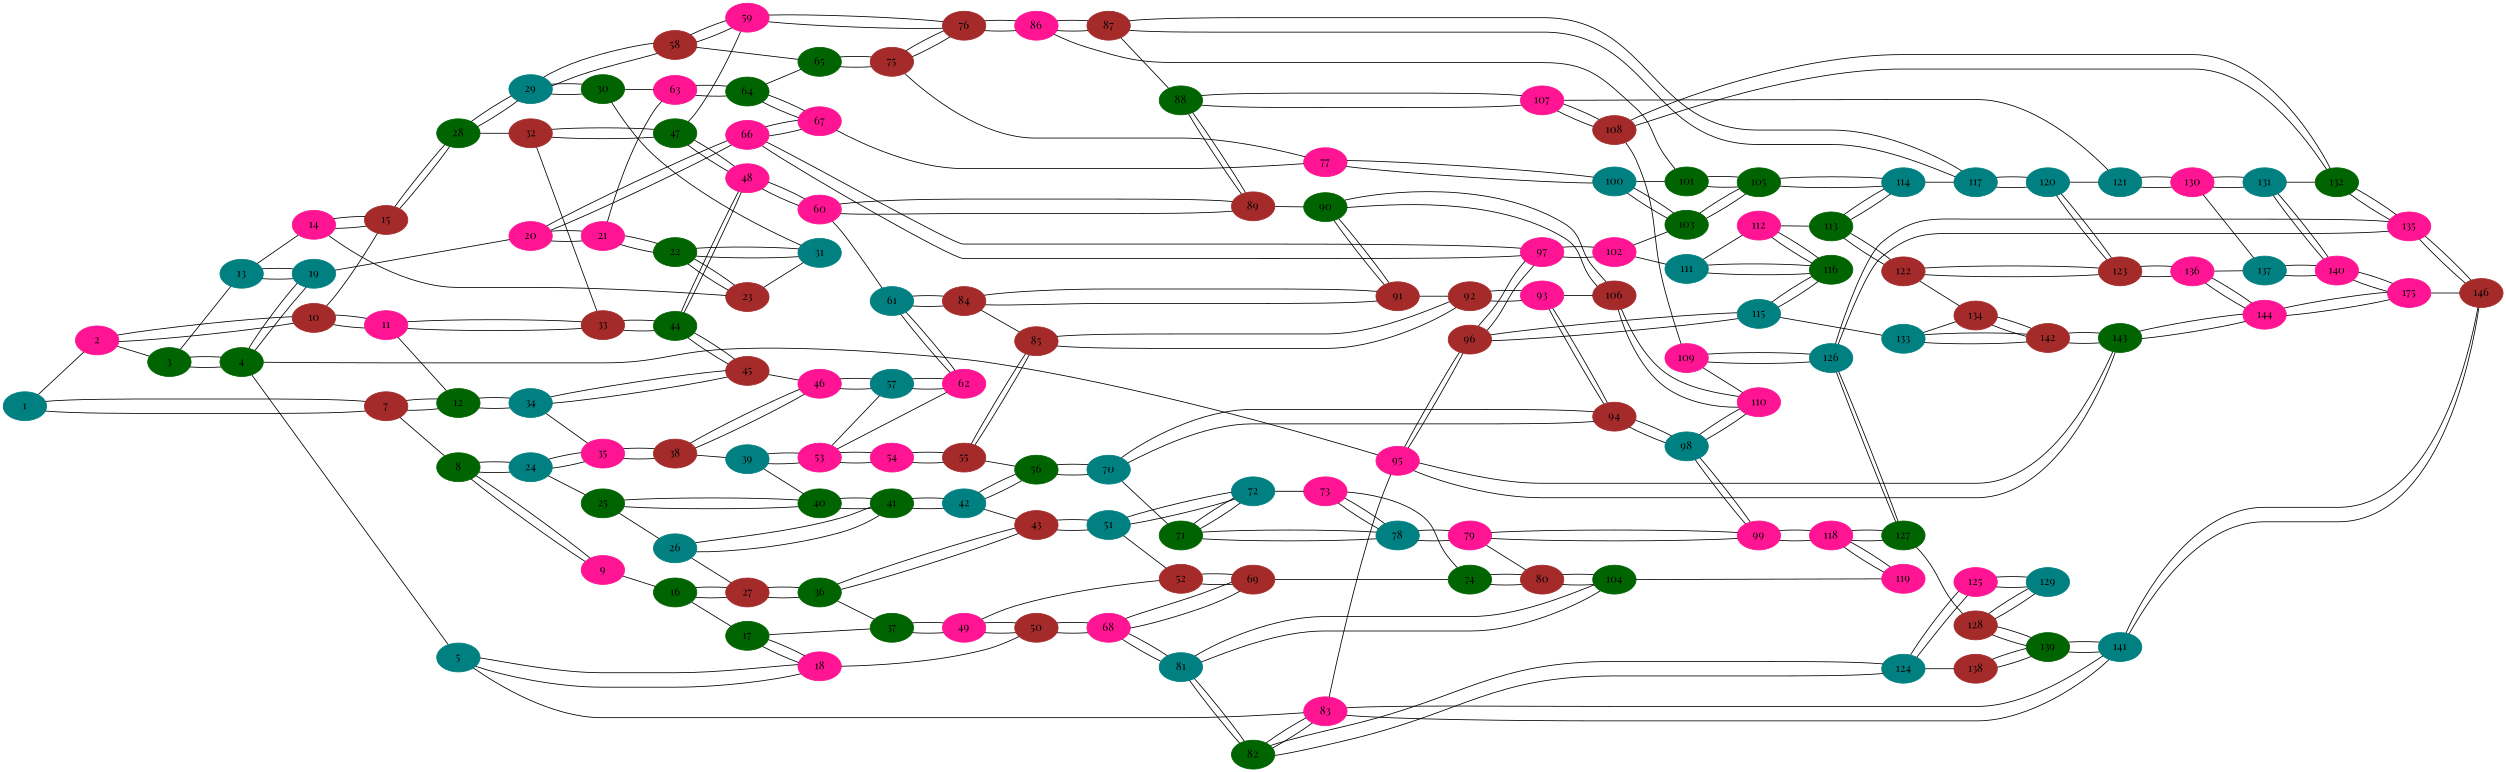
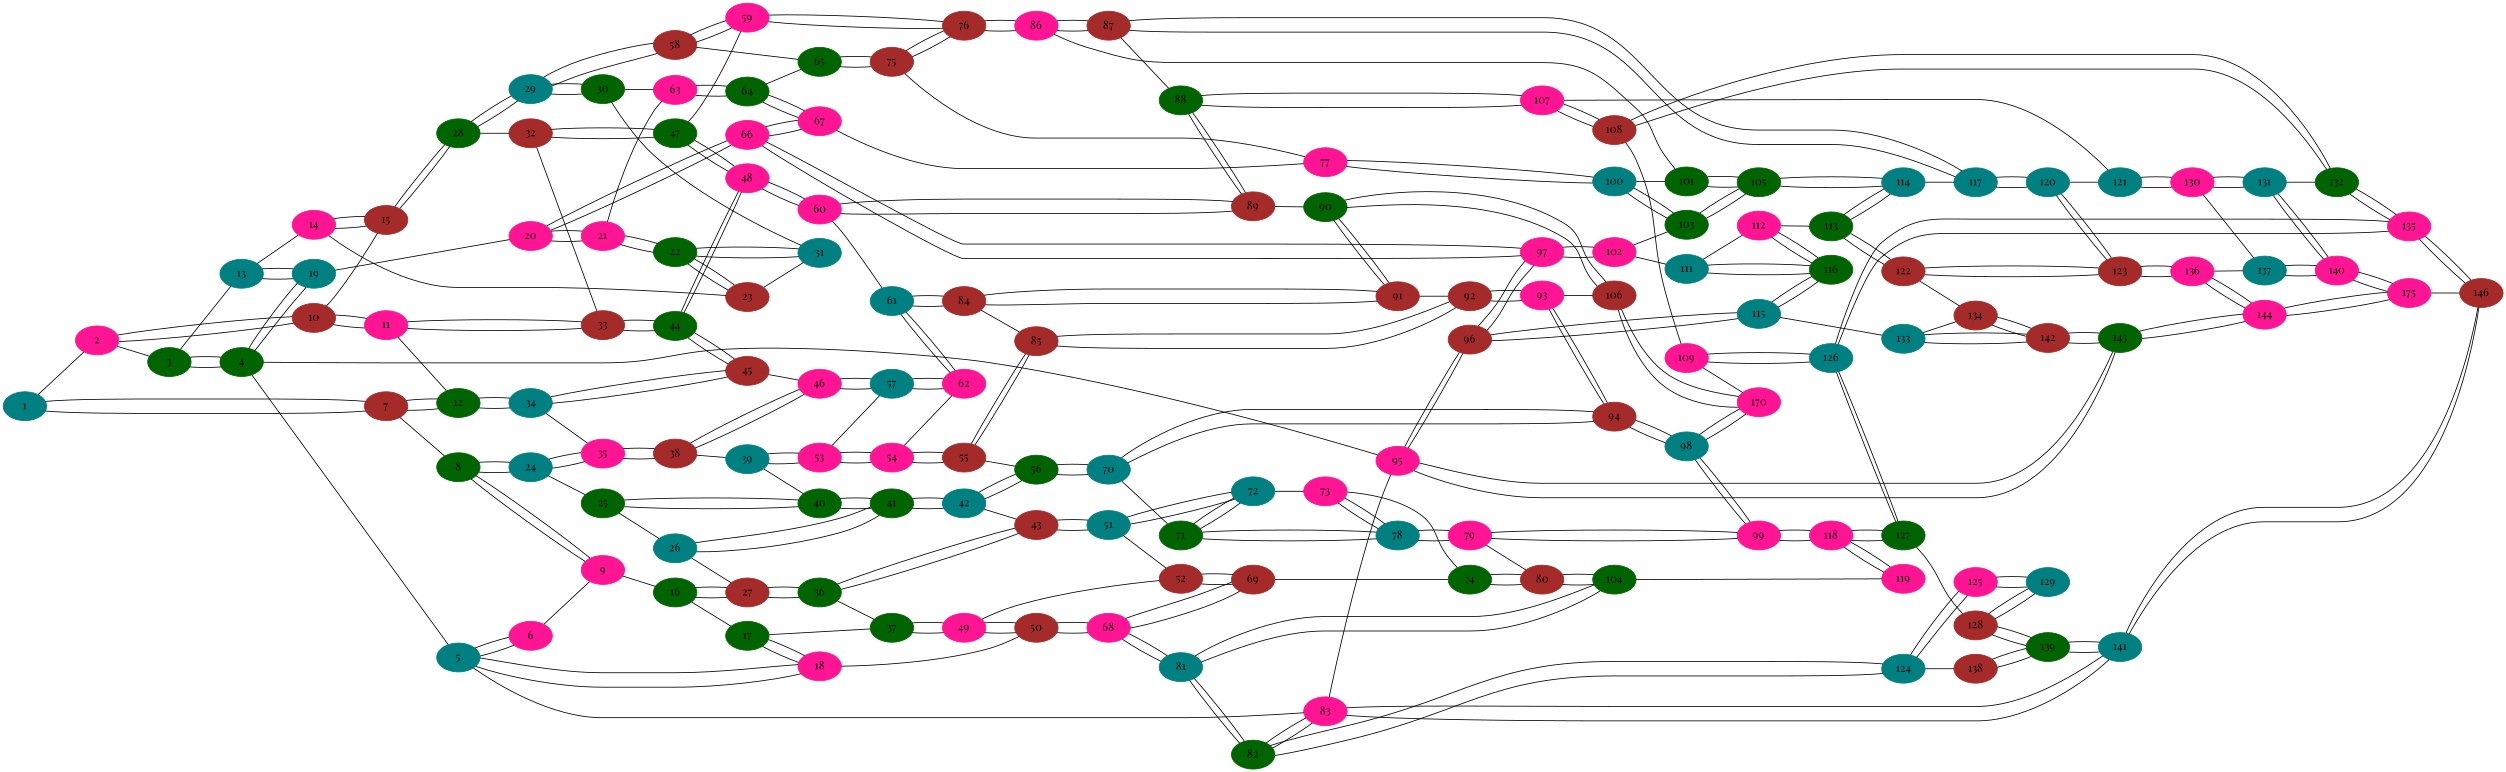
node "110": label "110" -> "170"
edge "62" -- "53": now "62" -- "54"
node "6": added
